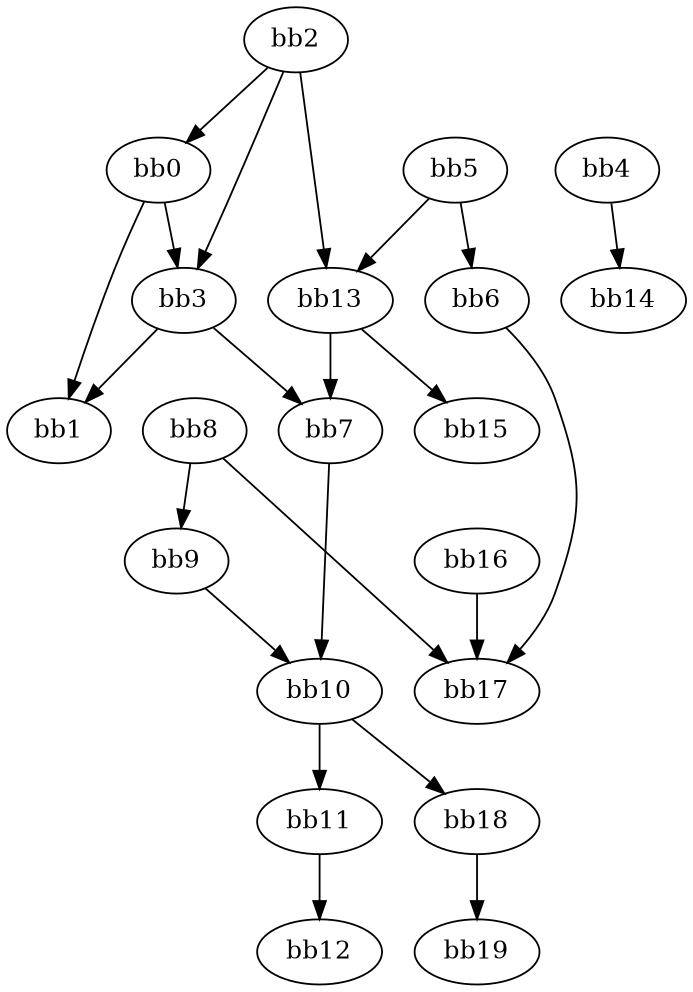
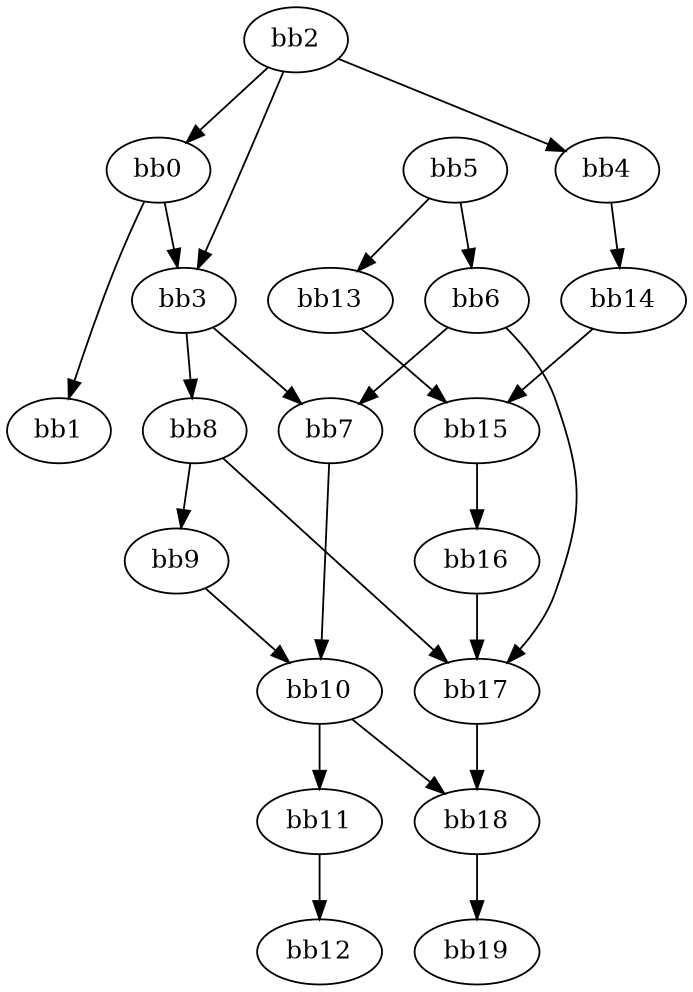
edge "bb2" -> "bb13": now "bb2" -> "bb4"
edge "bb13" -> "bb7": now "bb6" -> "bb7"
edge "bb3" -> "bb1": now "bb3" -> "bb8"
edge "bb14" -> "bb15": added
edge "bb15" -> "bb16": added
edge "bb17" -> "bb18": added
